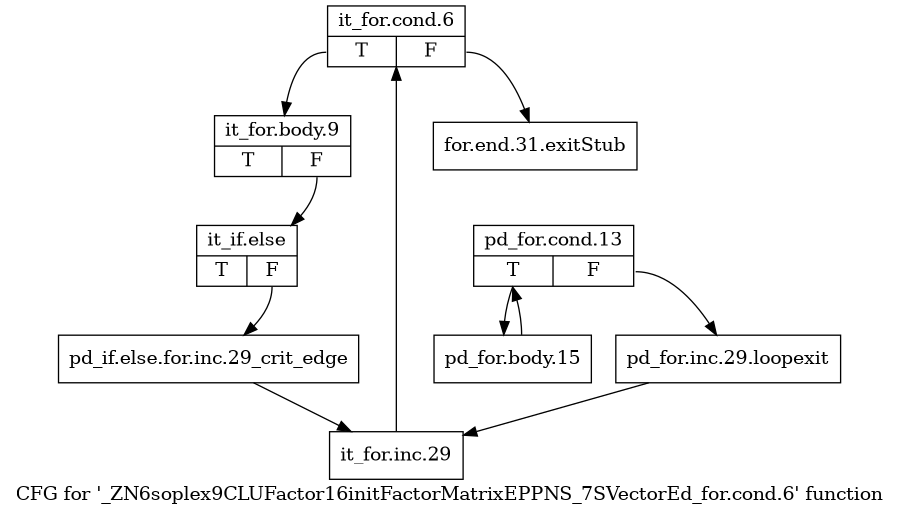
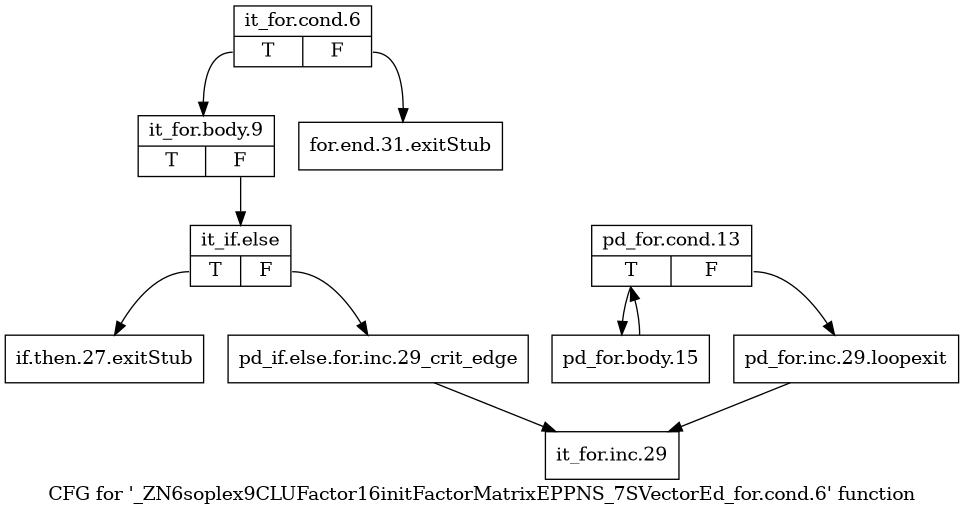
edge "it_for.inc.29" -> "it_for.cond.6": removed
node "if.then.27.exitStub": added
